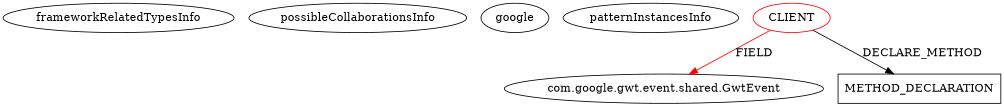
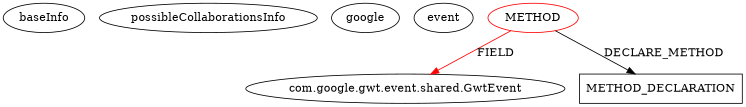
node "baseInfo": added
node "frameworkRelatedTypesInfo": removed
node "patternInstancesInfo": label "patternInstancesInfo" -> "event"
node "CLIENT": label "CLIENT" -> "METHOD"
